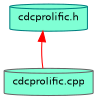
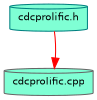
edge "cdcprolific.cpp" -> "cdcprolific.h": reversed
